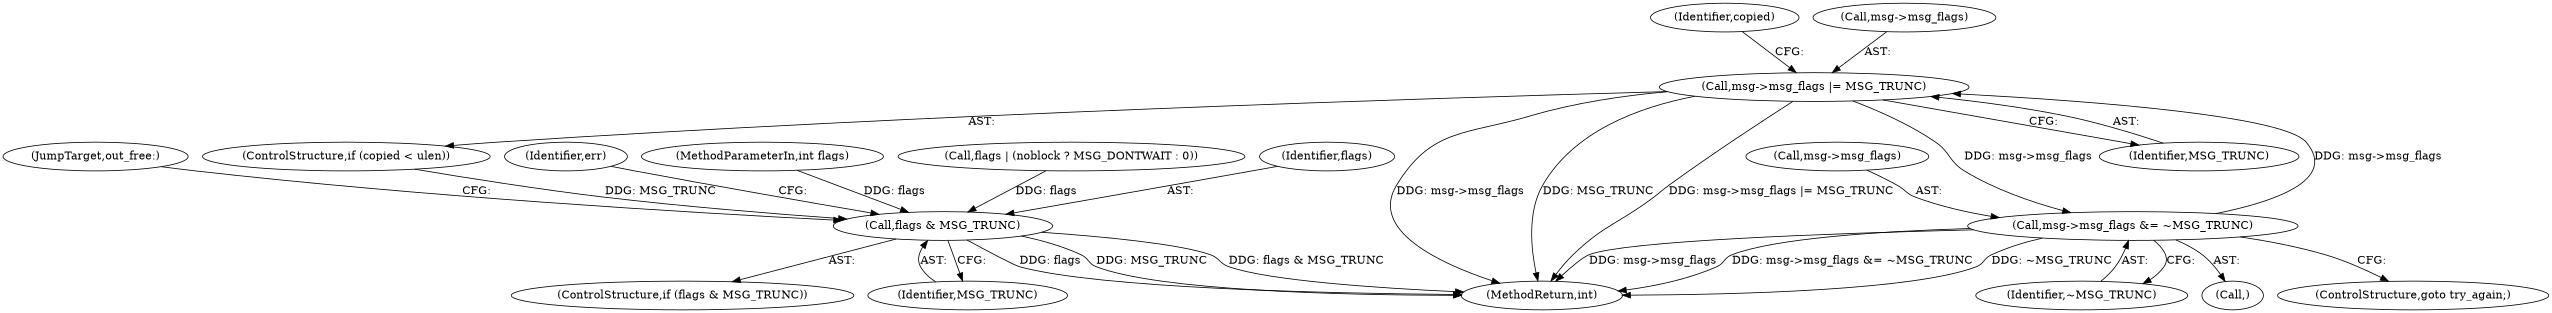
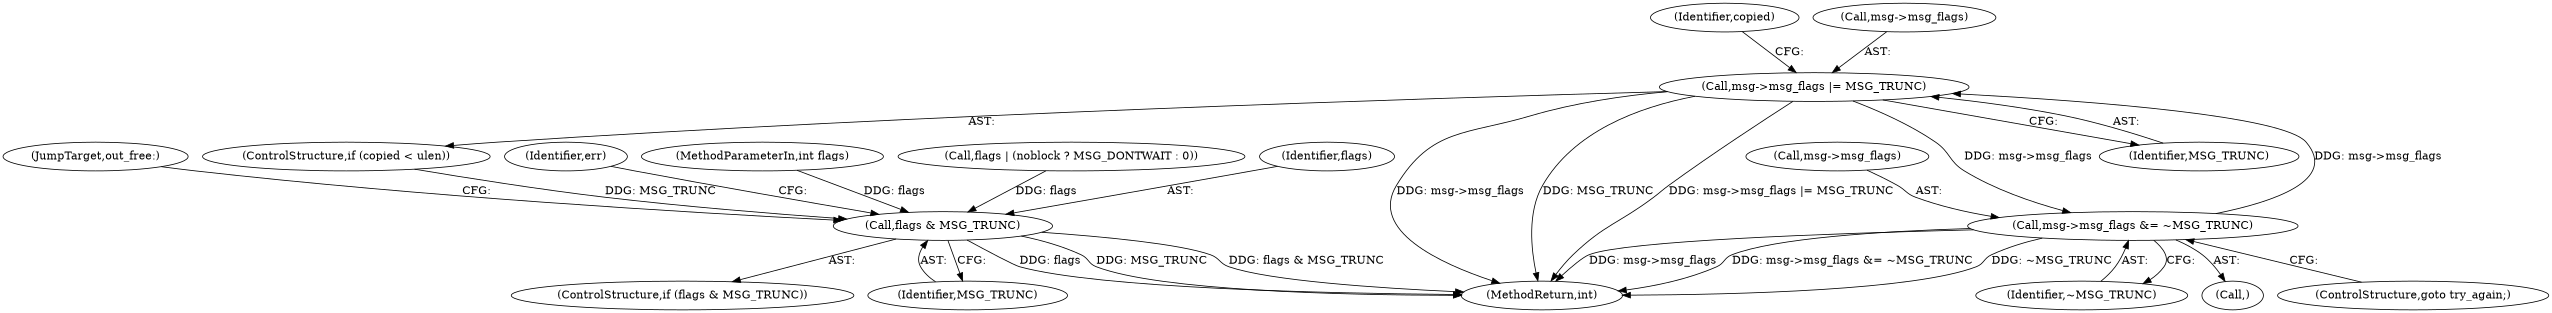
edge "(Call,msg->msg_flags &= ~MSG_TRUNC)" -> "(ControlStructure,goto try_again;)": reversed
